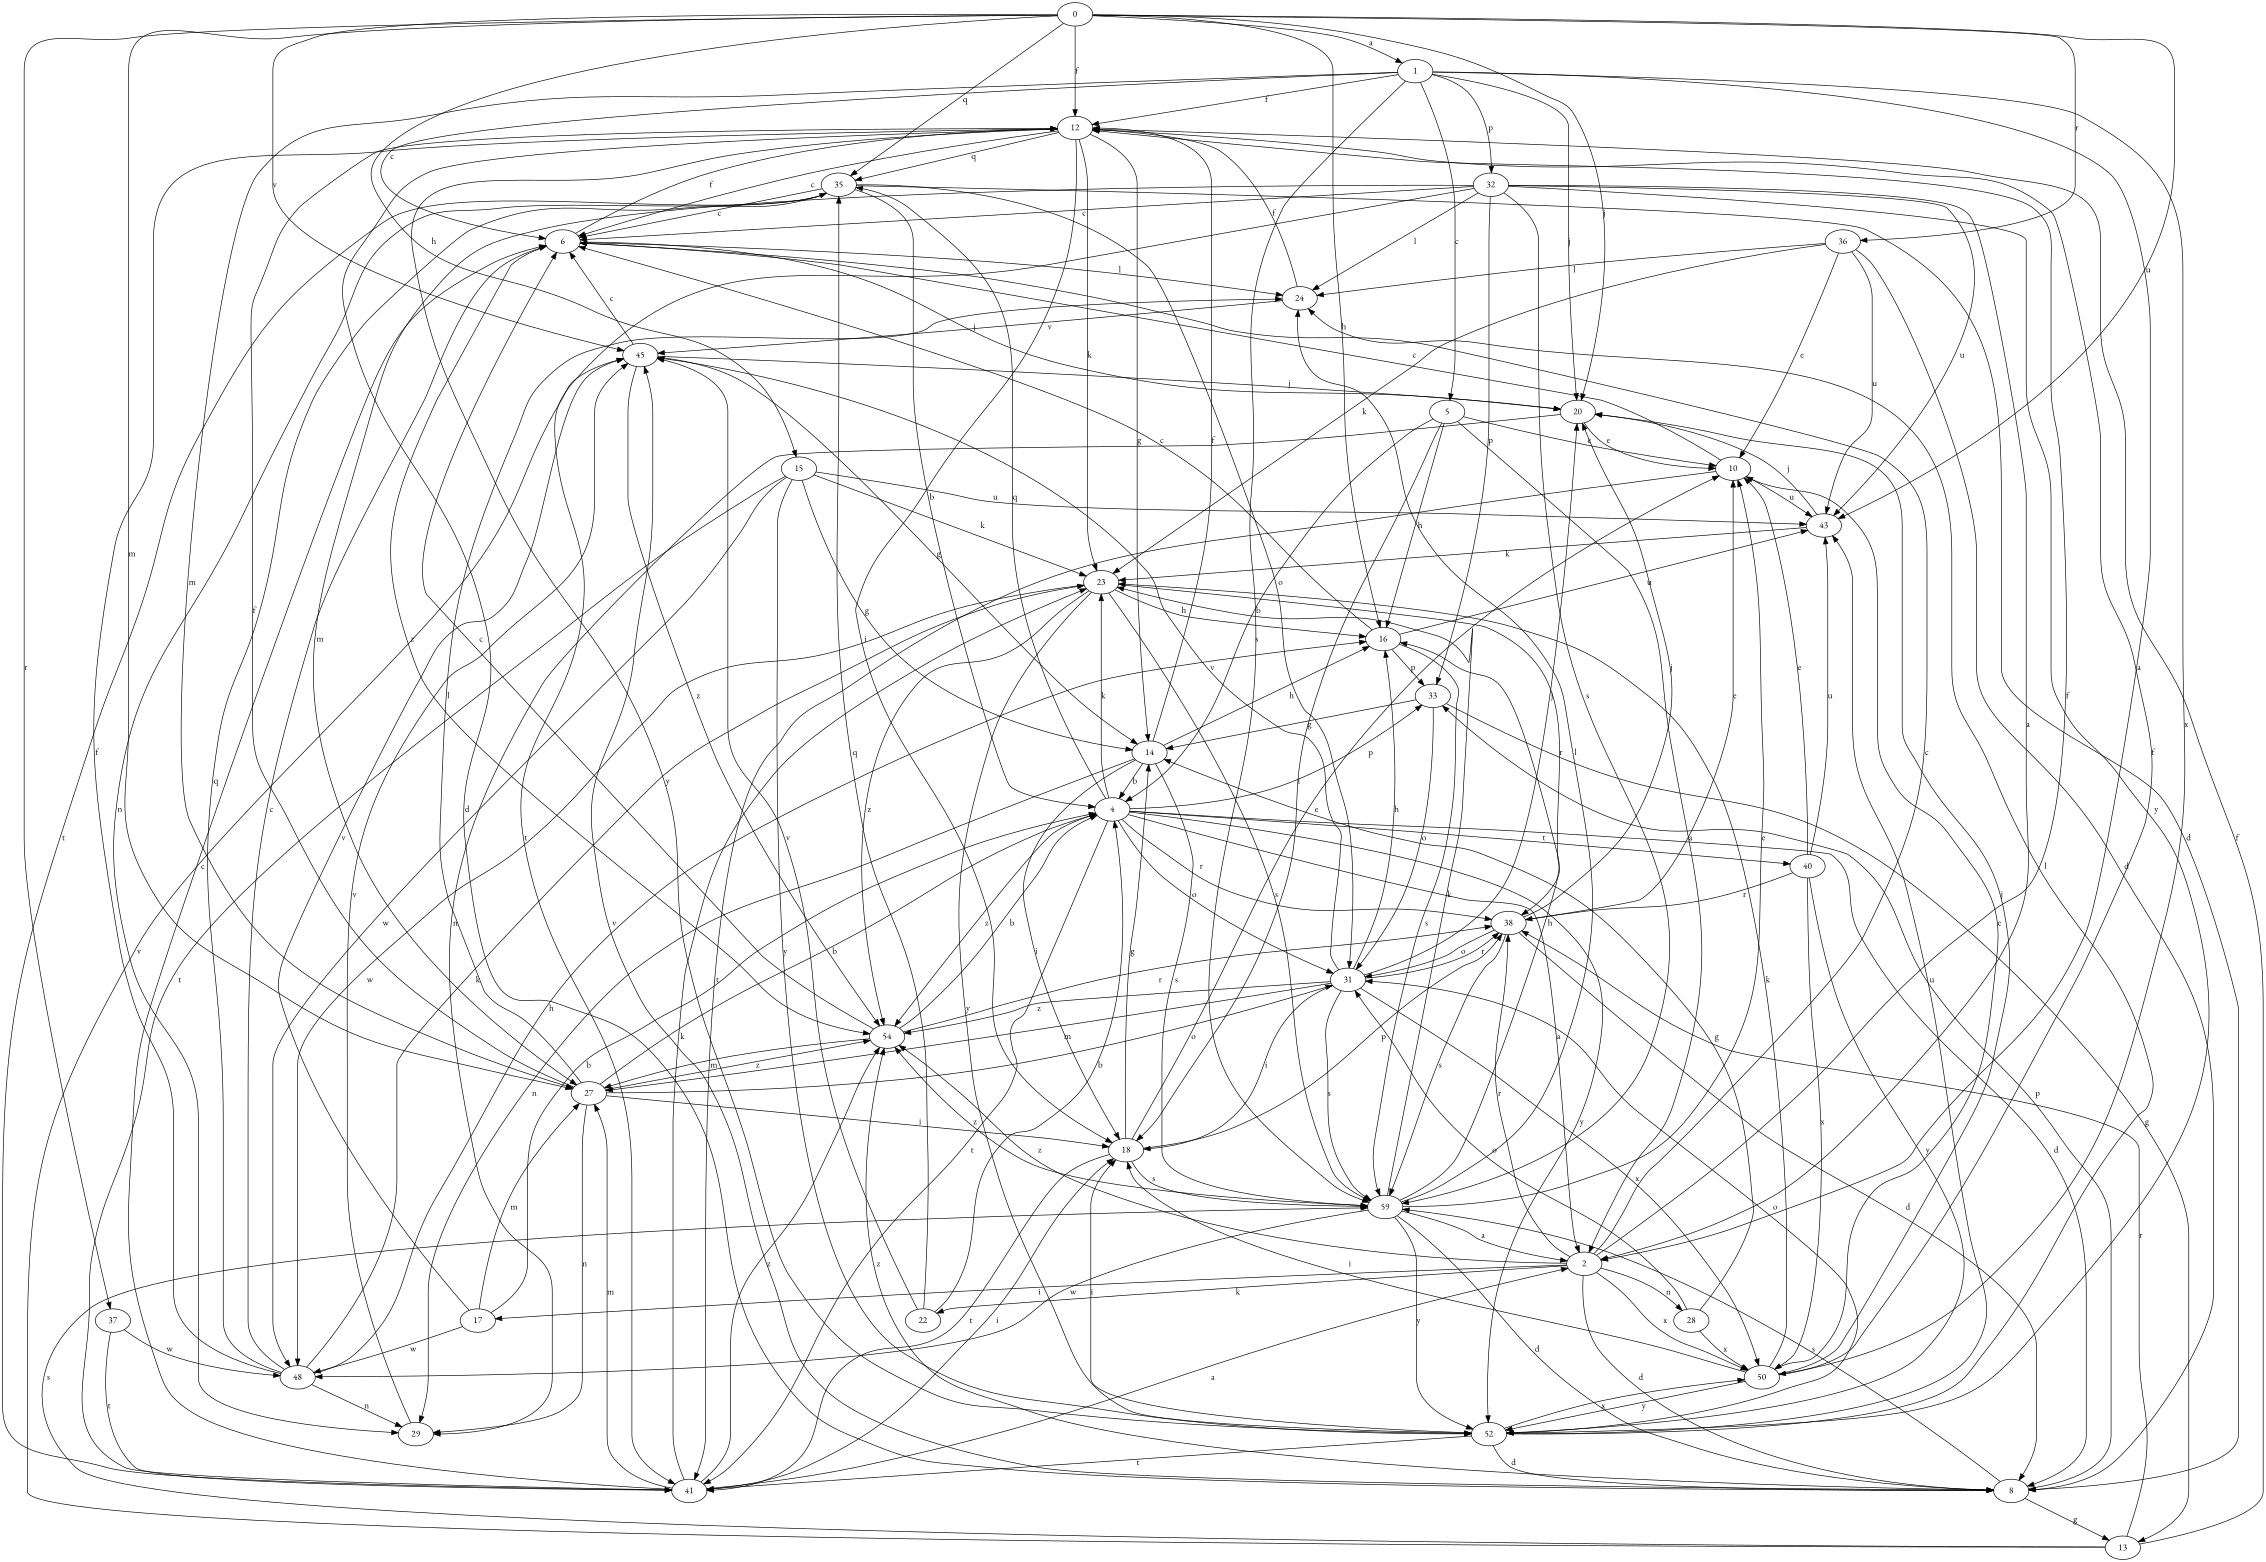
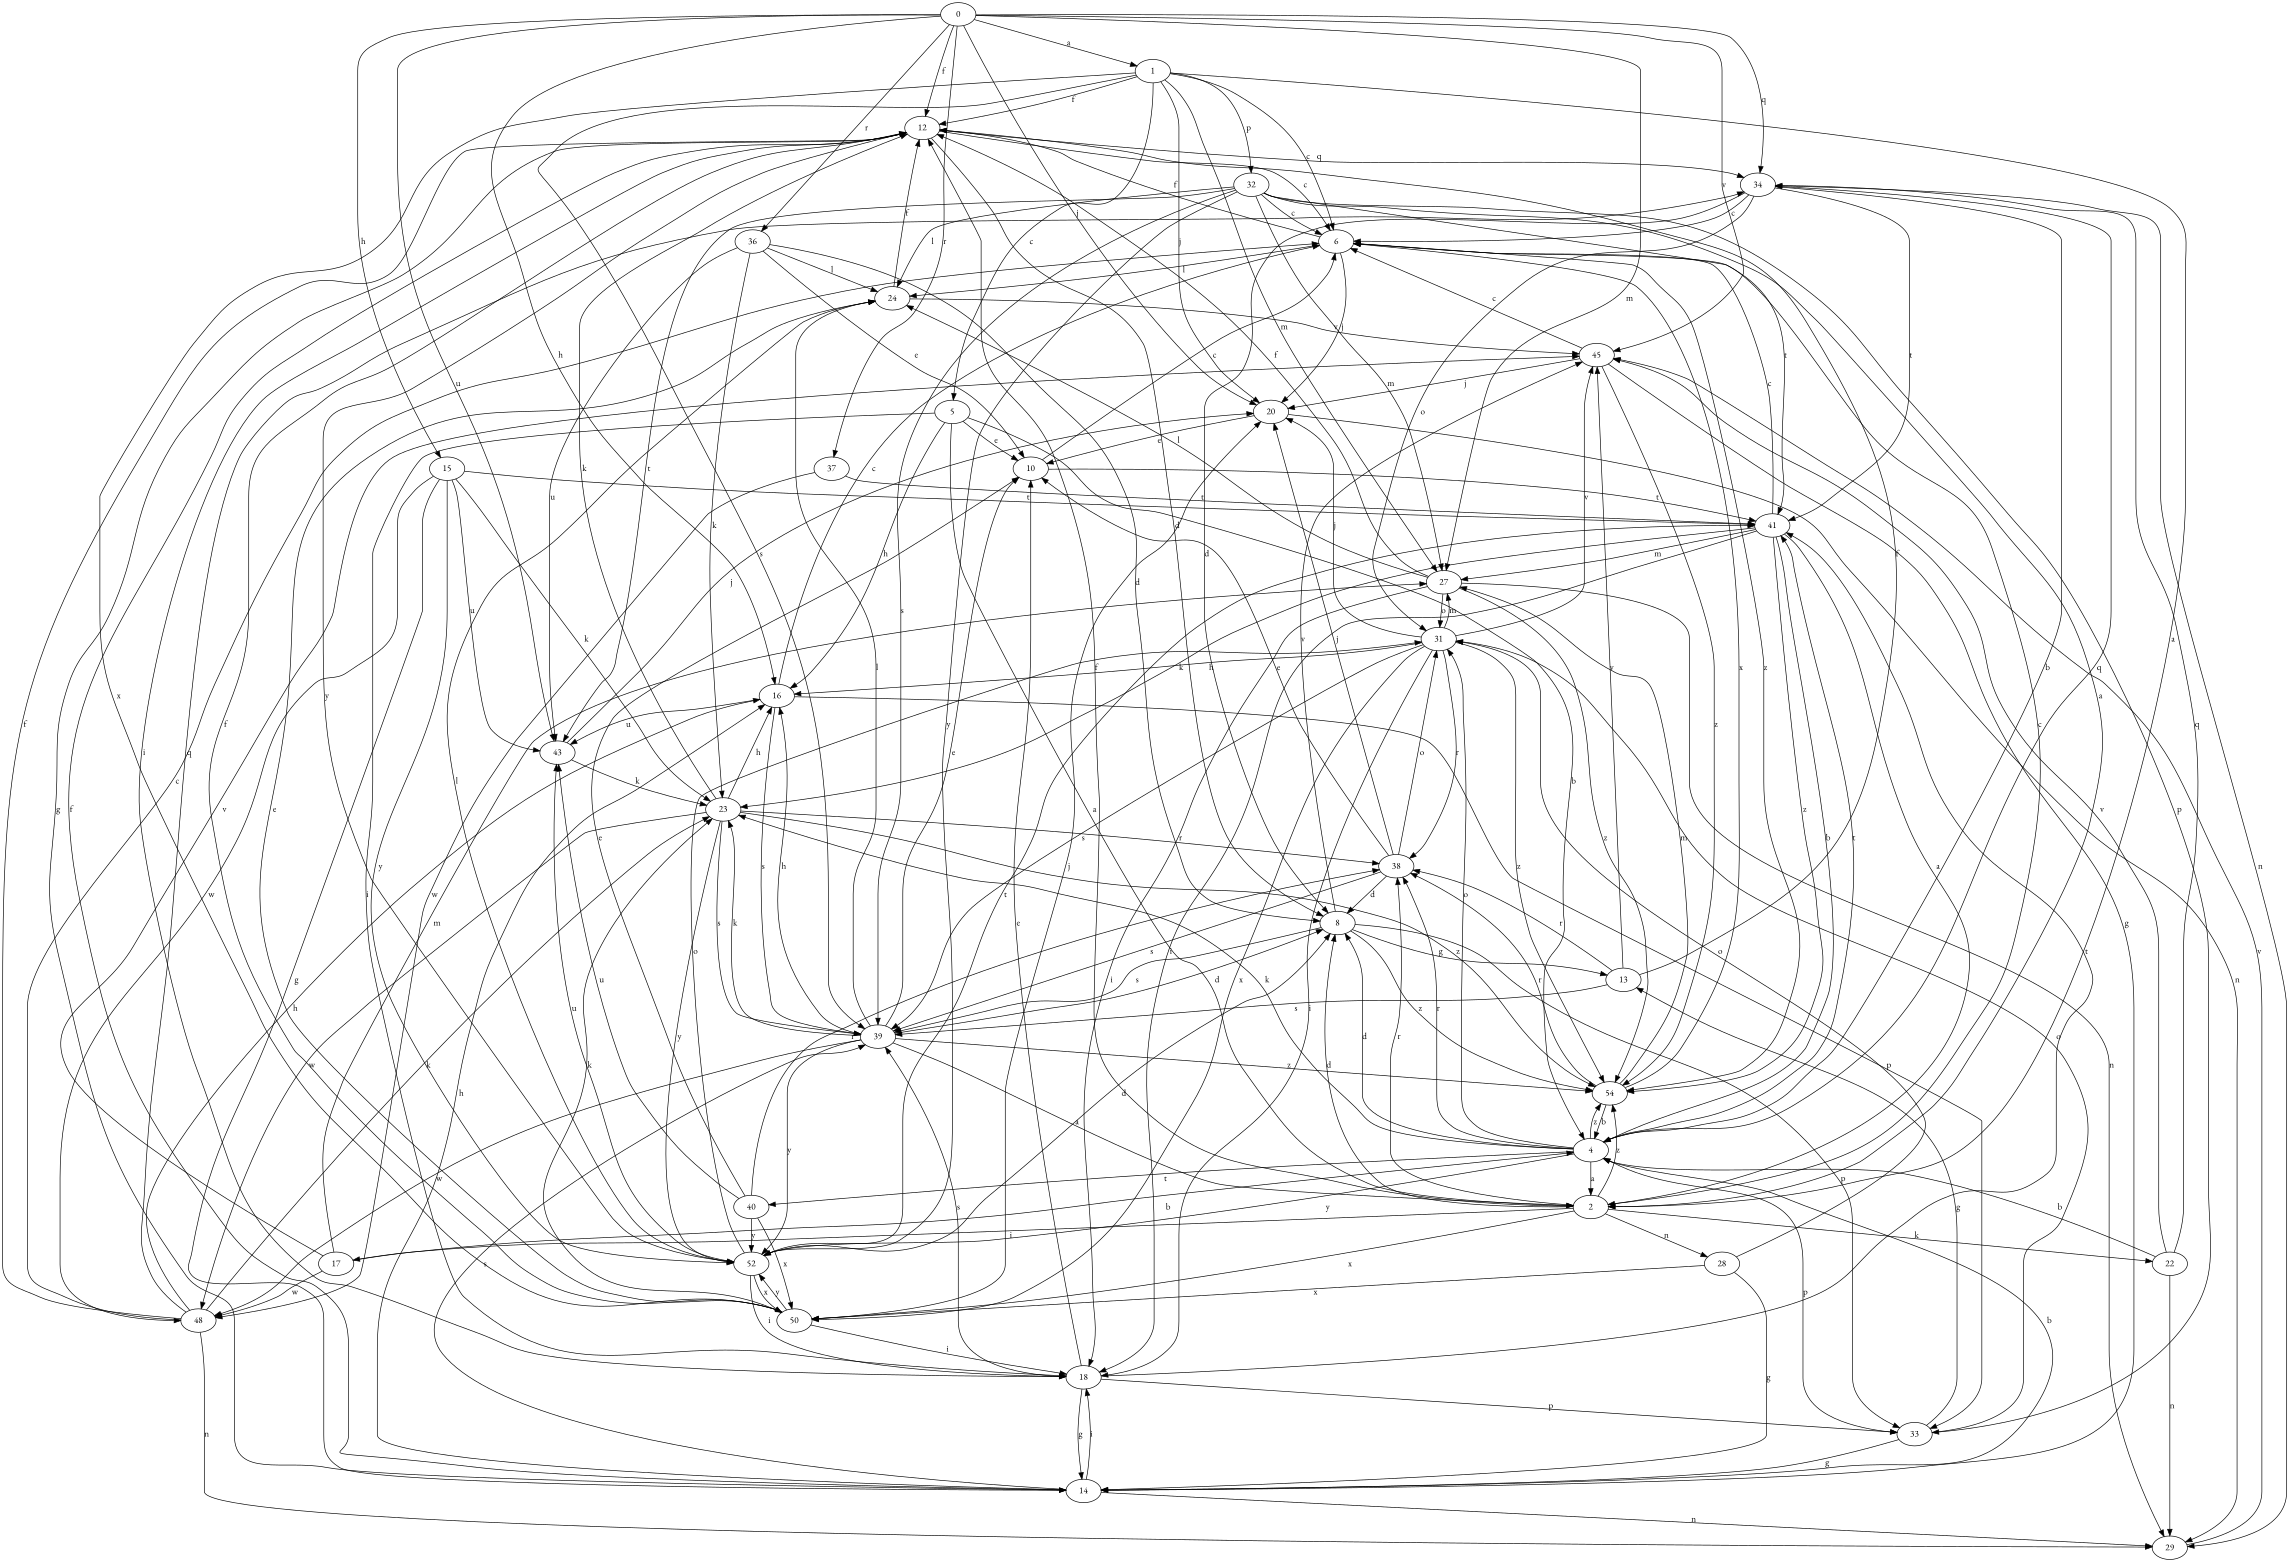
node "35": label "35" -> "34"
edge "12" -> "23": reversed
edge "32" -> "43": label "u" -> "t"
edge "10" -> "43": removed, label "u"
edge "54" -> "6": label "c" -> "x"
edge "50" -> "10": now "50" -> "24"
edge "27" -> "4": now "41" -> "4"
edge "18" -> "38": now "18" -> "33"
node "59": label "59" -> "39"
edge "22" -> "29": added, label "n"
